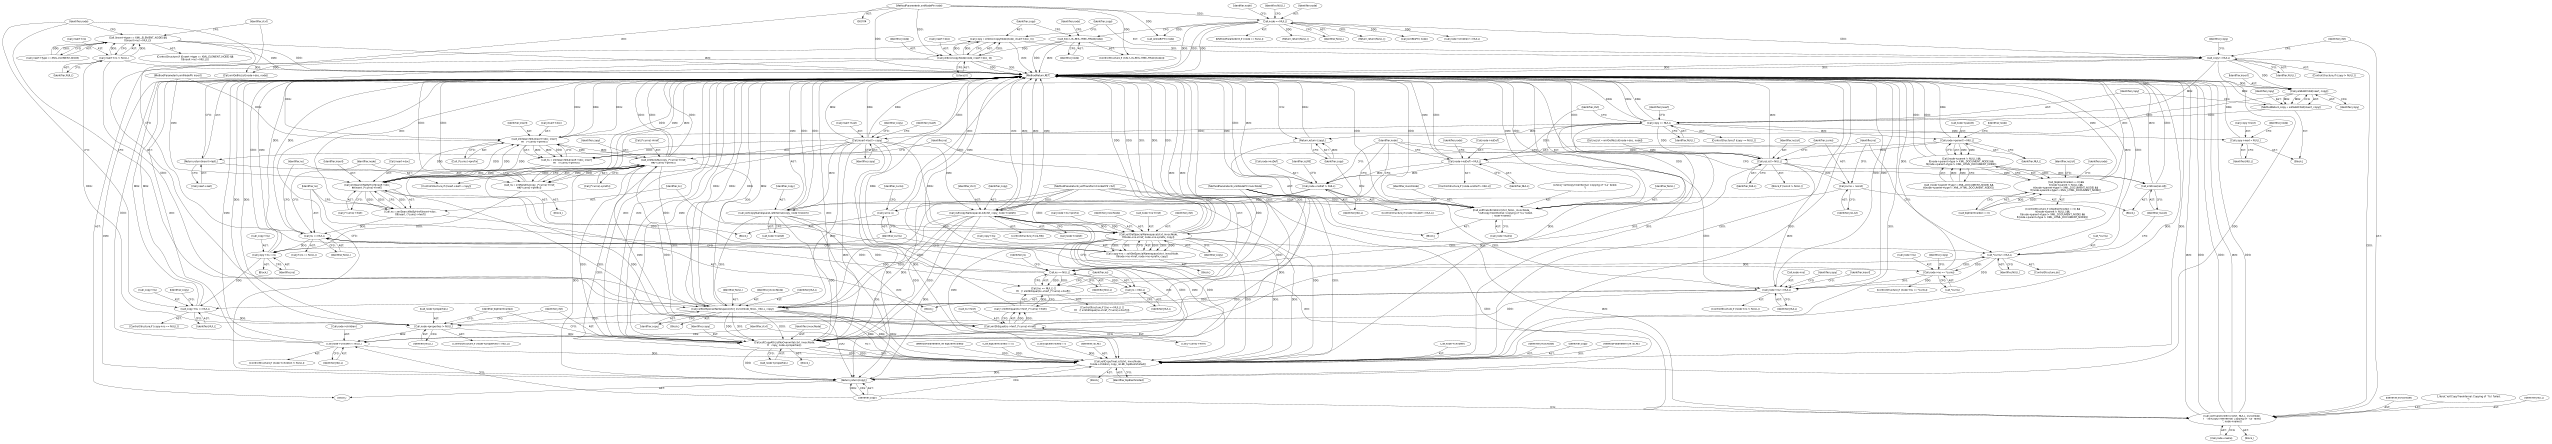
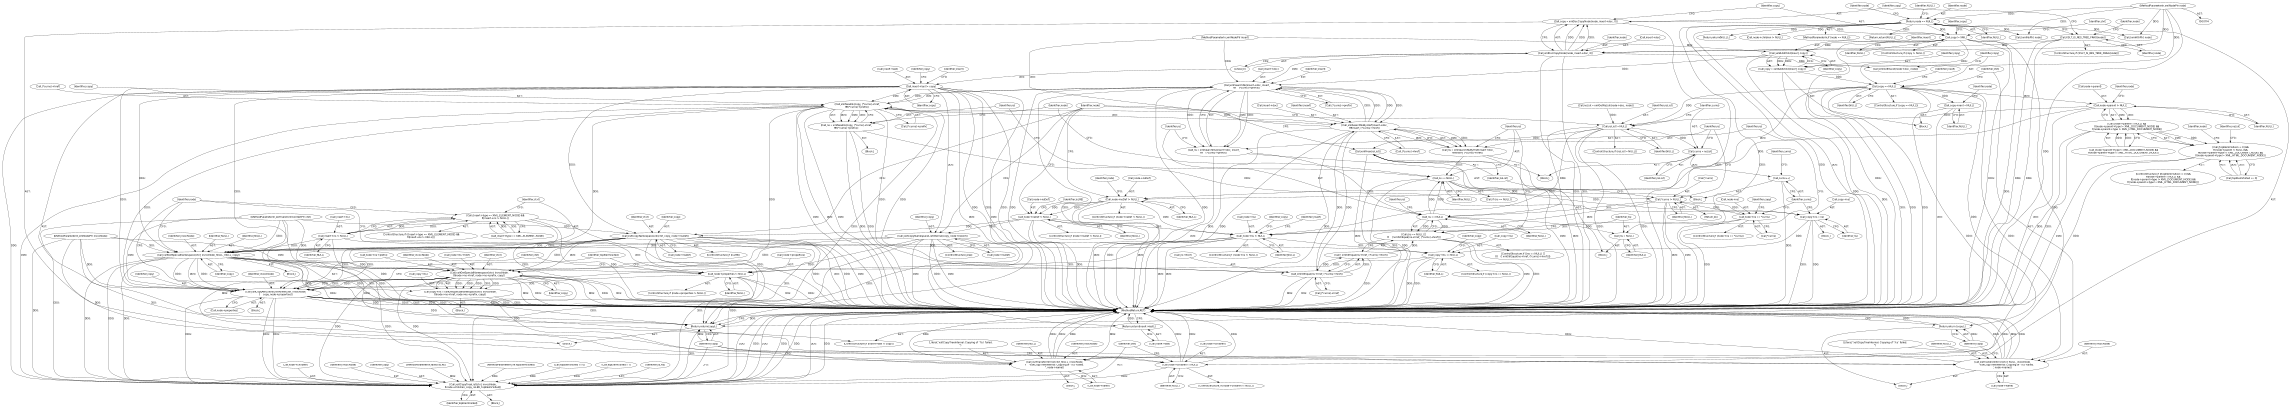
edge "(MethodParameterIn,xmlNodePtr node)" -> "(ControlStructure,if (XSLT_IS_RES_TREE_FRAG(node)))": now "(MethodParameterIn,xmlNodePtr node)" -> "(Call,(xmlNsPtr) node)"
node "(Call,node == NULL)": label "(Call,node == NULL)" -> "(Return,node == NULL)"
node "(Call,copy != NULL)": label "(Call,copy != NULL)" -> "(Call,copy != XML)"
edge "(MethodReturn,RET)" -> "(Call,xsltAddChild(insert, copy))": reversed
node "(MethodReturn,copy = xsltAddChild(insert, copy))": label "(MethodReturn,copy = xsltAddChild(insert, copy))" -> "(Call,copy = xsltAddChild(insert, copy))"
edge "(Return,return(insert->last);)" -> "(MethodReturn,RET)": label "AST: " -> "DDG: "
node "(Call,copy->next)": removed
edge "(Call,copy == NULL)" -> "(Call,insert->last != copy)": now "(Literal,0)" -> "(Call,insert->last != copy)"
node "(Block,if (nsList != NULL))": label "(Block,if (nsList != NULL))" -> "(ControlStructure,if (nsList != NULL))"
node "(ControlStructure,else)": added
node "(ControlStructure,do)": label "(ControlStructure,do)" -> "(Return,do)"
edge "(Call,node->ns == *curns)" -> "(ControlStructure,if (node->ns == *curns))": label "DDG: " -> "AST: "
node "(MethodParameterIn,int isLRE)": label "(MethodParameterIn,int isLRE)" -> "(MethodParameterIn,failed isLRE)"
